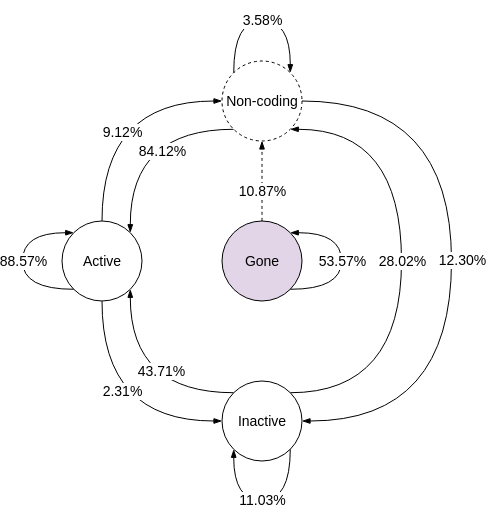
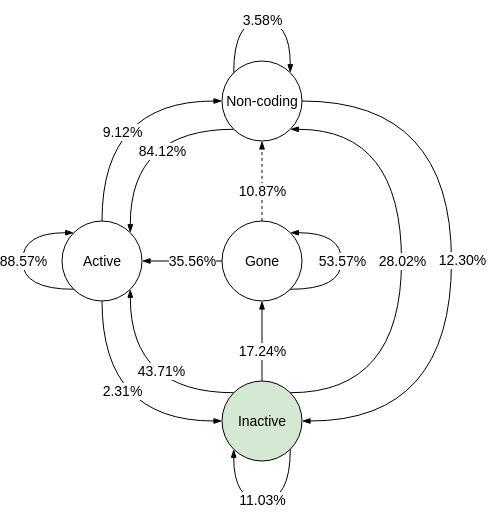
node "Non-coding": style dashed -> solid
edge "Gone" -> "Active": added, label "35.56%"
node "Gone": fillcolor #e1d5e7 -> #ffffff
edge "Inactive" -> "Gone": added, label "17.24%"
node "Inactive": fillcolor #ffffff -> #d5e8d4
